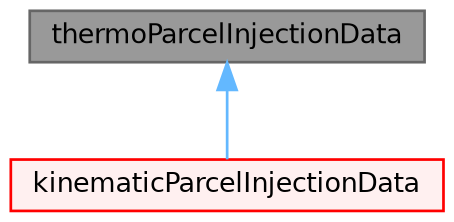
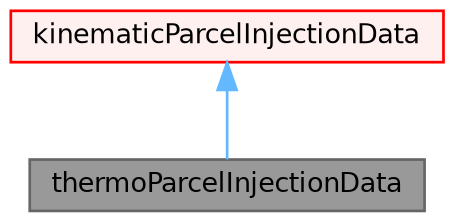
edge "kinematicParcelInjectionData" -> "thermoParcelInjectionData": reversed
